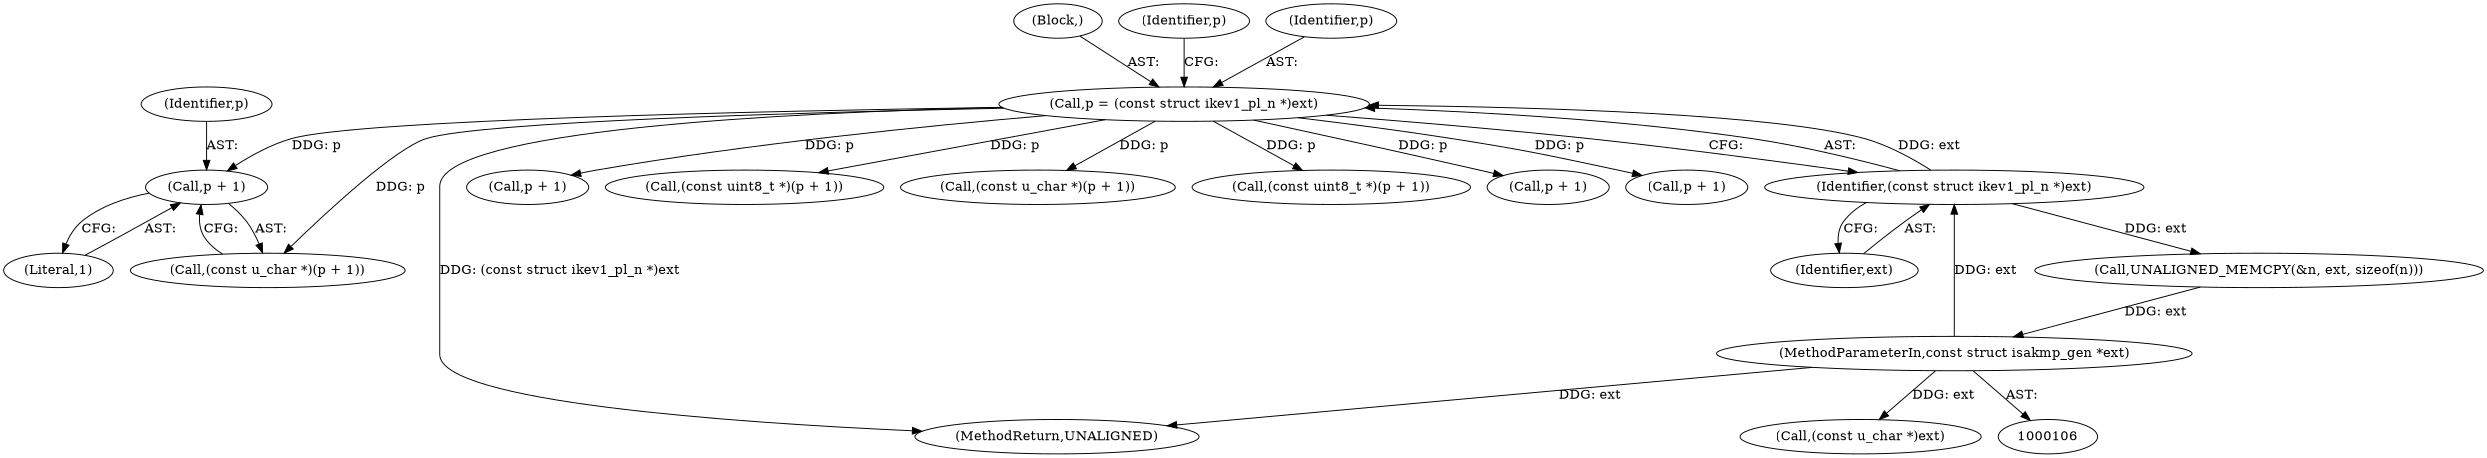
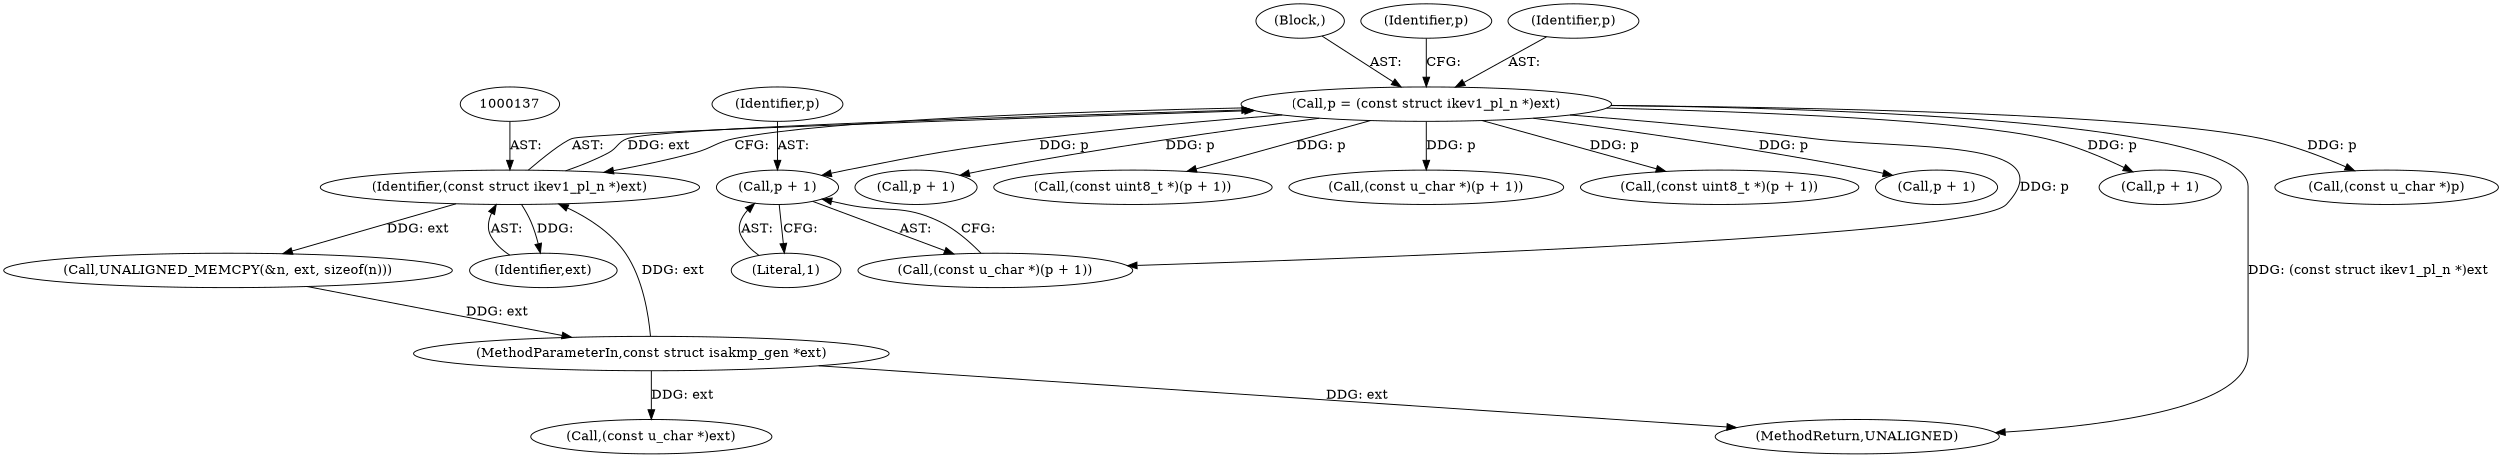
node "1000137": added
node "(Call,(const u_char *)p)": added
edge "(Identifier,(const struct ikev1_pl_n *)ext)" -> "(Identifier,ext)": label "CFG: " -> "DDG: "
node "1000106": removed
